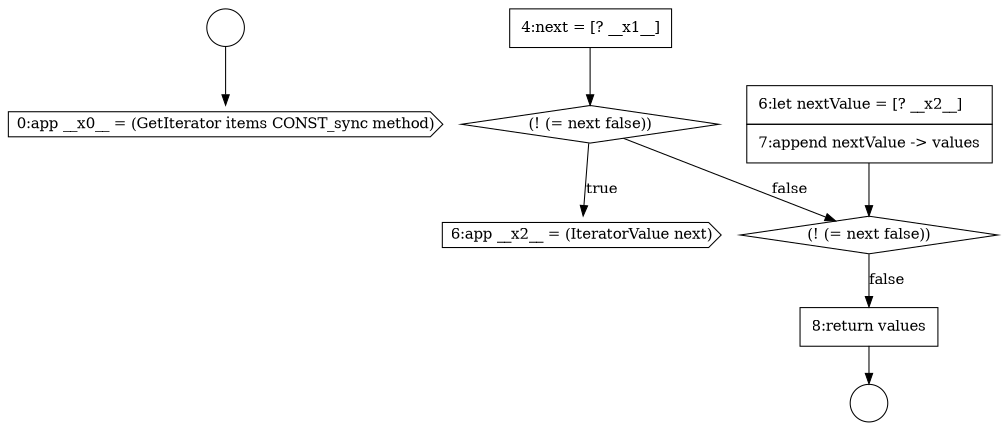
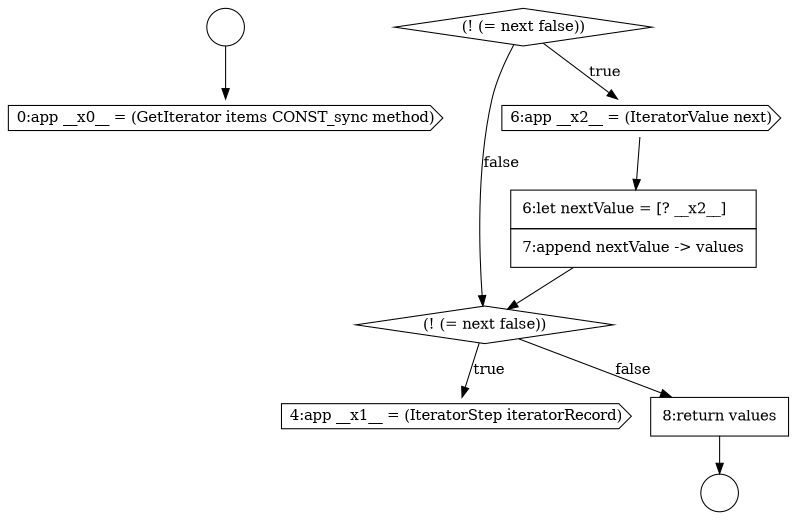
node "4:next = [? __x1__]": removed
edge "6:app __x2__ = (IteratorValue next)" -> "6:let nextValue = [? __x2__]": added
node "4:app __x1__ = (IteratorStep iteratorRecord)": added
